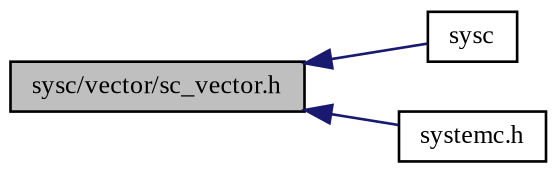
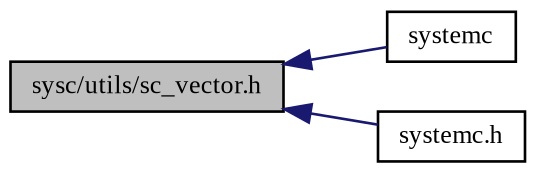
node "sysc": label "sysc" -> "systemc"
node "sysc/vector/sc_vector.h": label "sysc/vector/sc_vector.h" -> "sysc/utils/sc_vector.h"
